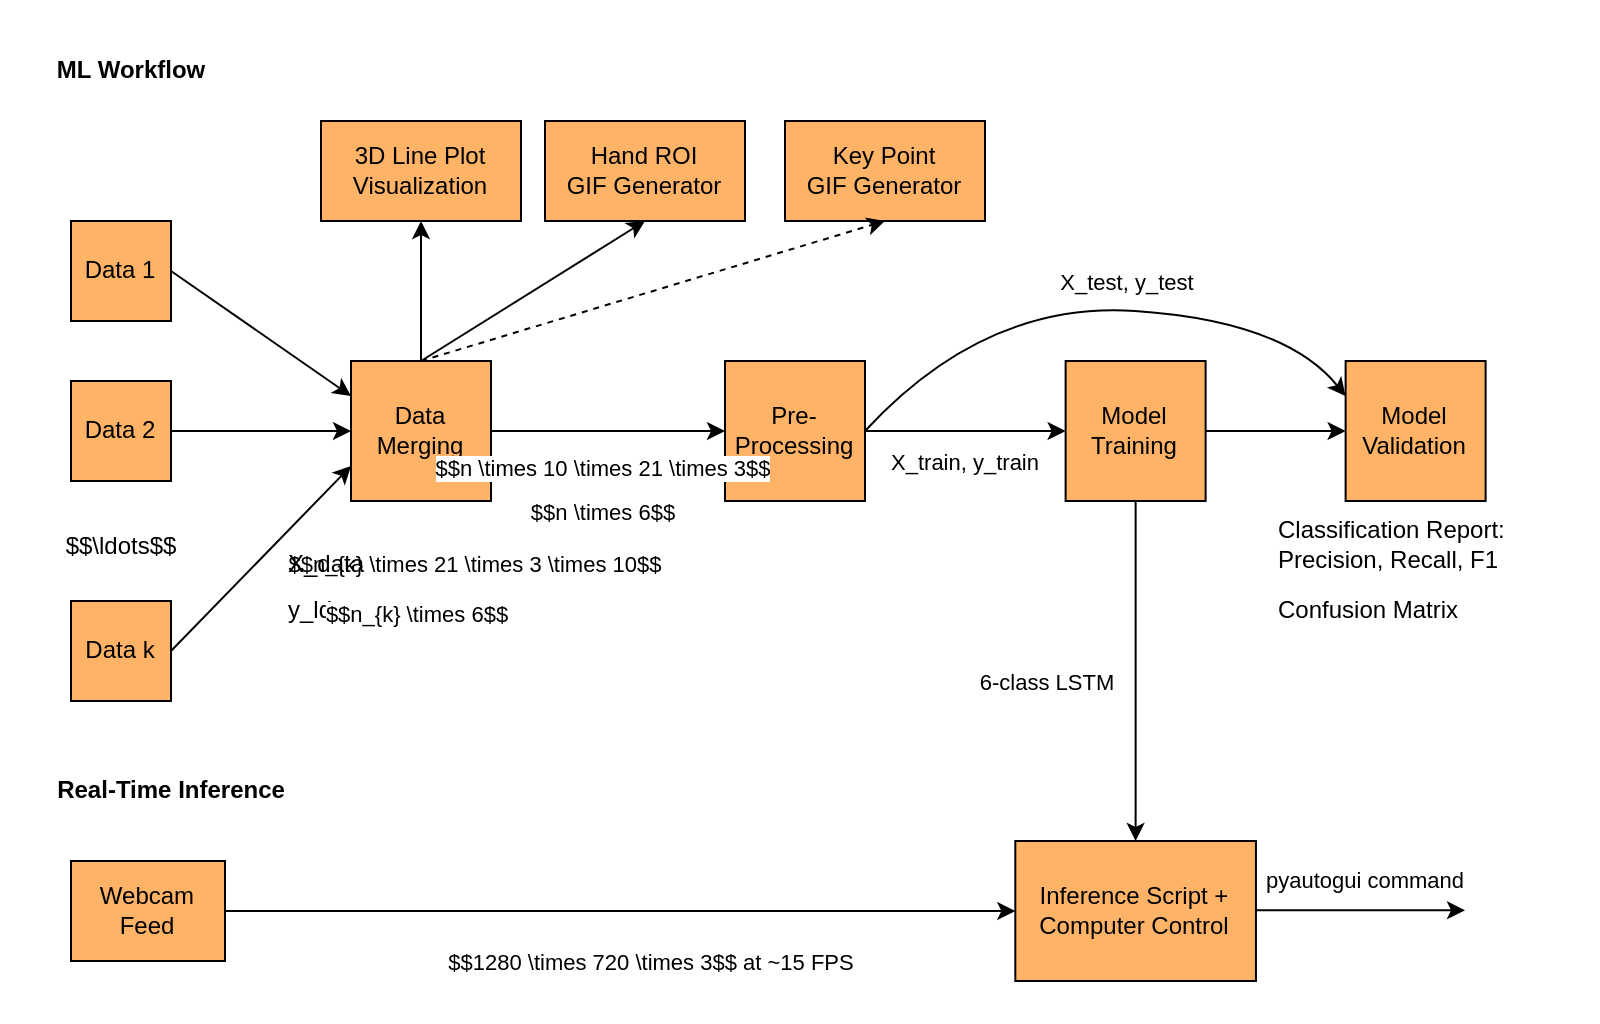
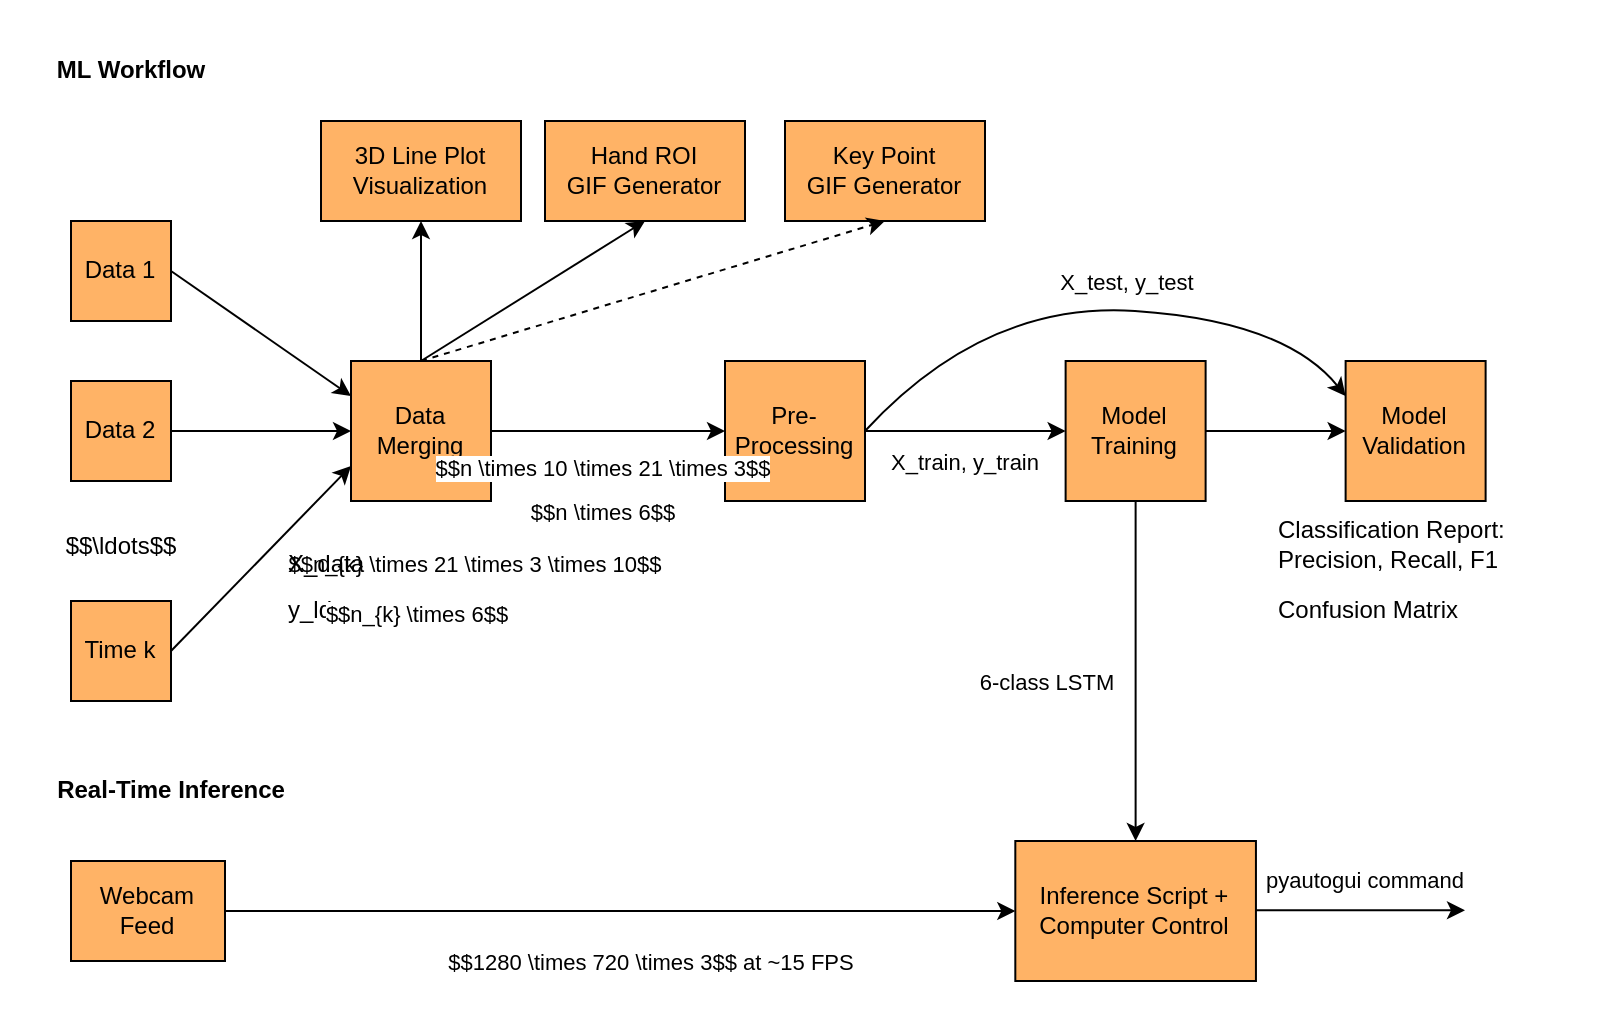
node "Data k": label "Data k" -> "Time k"
